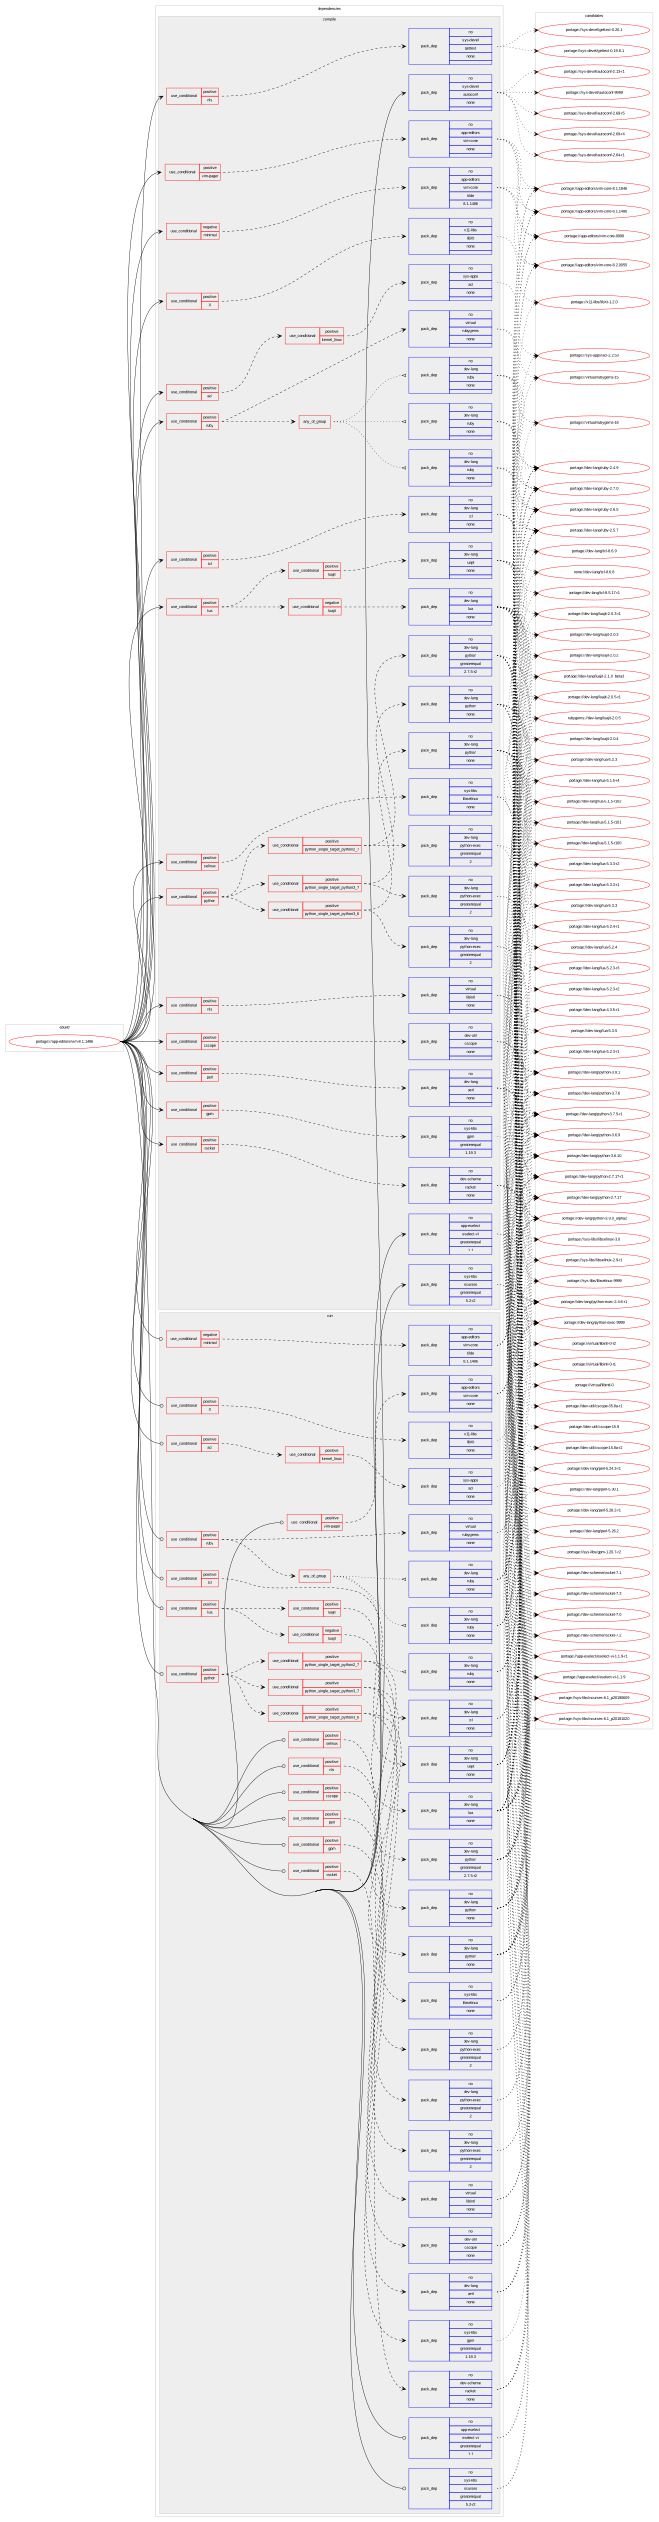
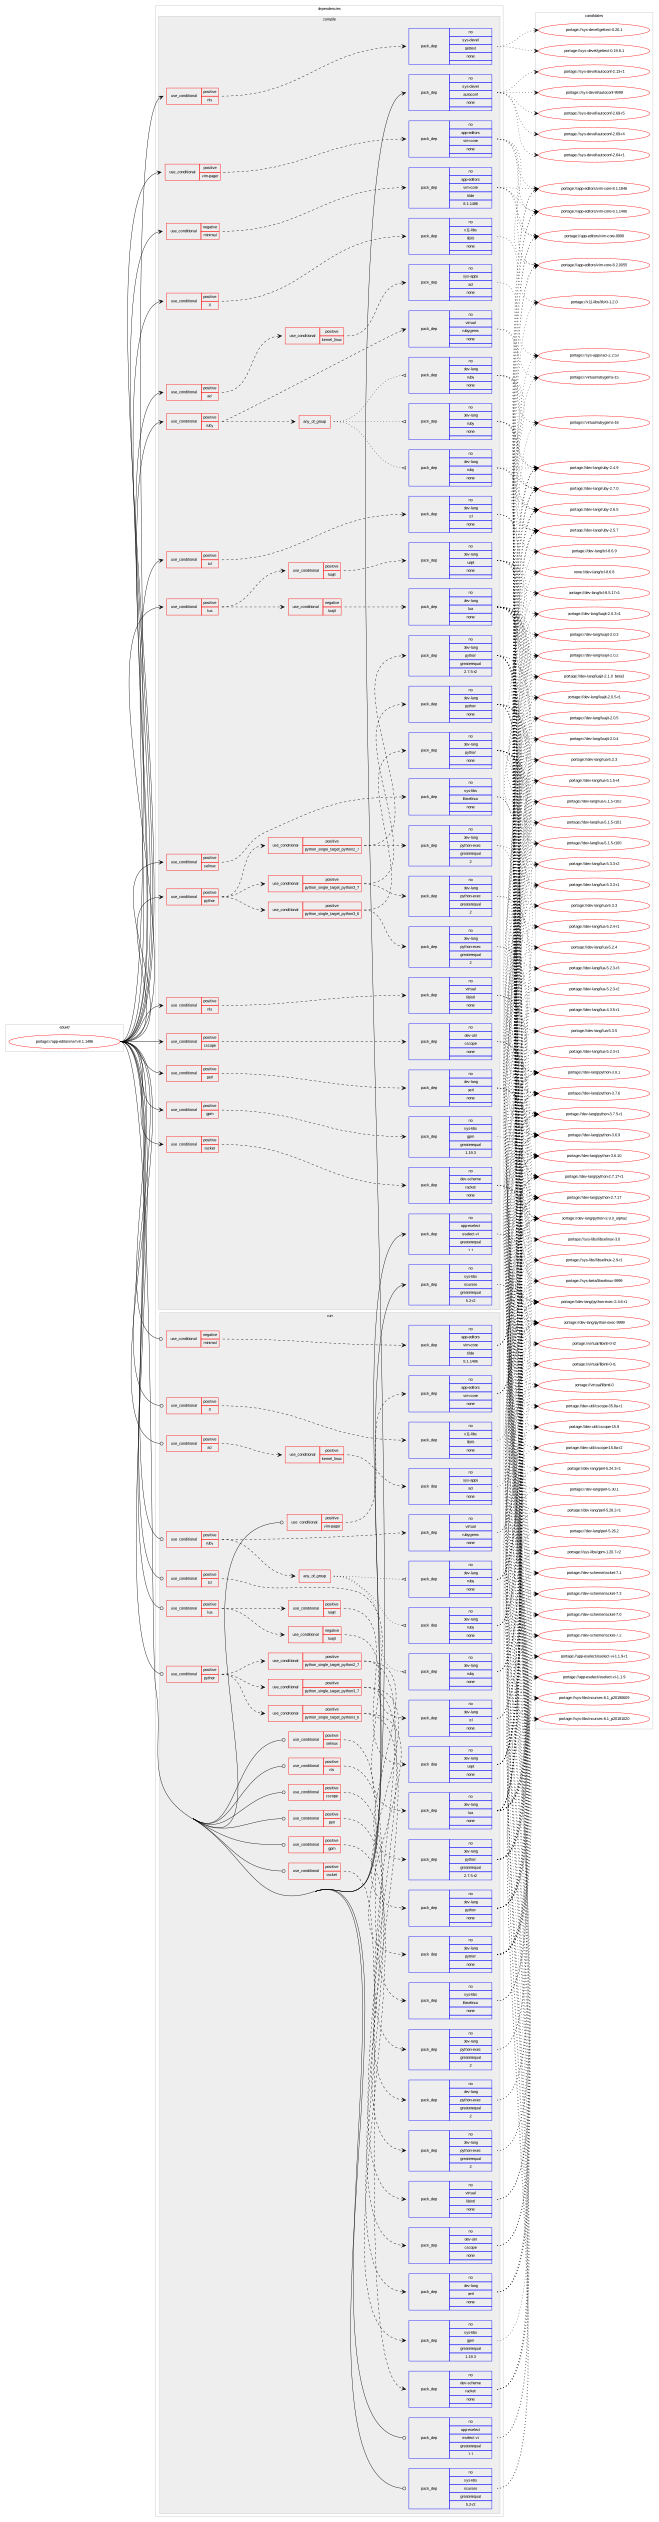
node "rubygems://dev-lang/luajit-2.0.5": label "rubygems://dev-lang/luajit-2.0.5" -> "portage://dev-lang/luajit-2.0.5"
node "portage://sys-libs/libselinux-9999": label "portage://sys-libs/libselinux-9999" -> "portage://sys-beta/libselinux-9999"
